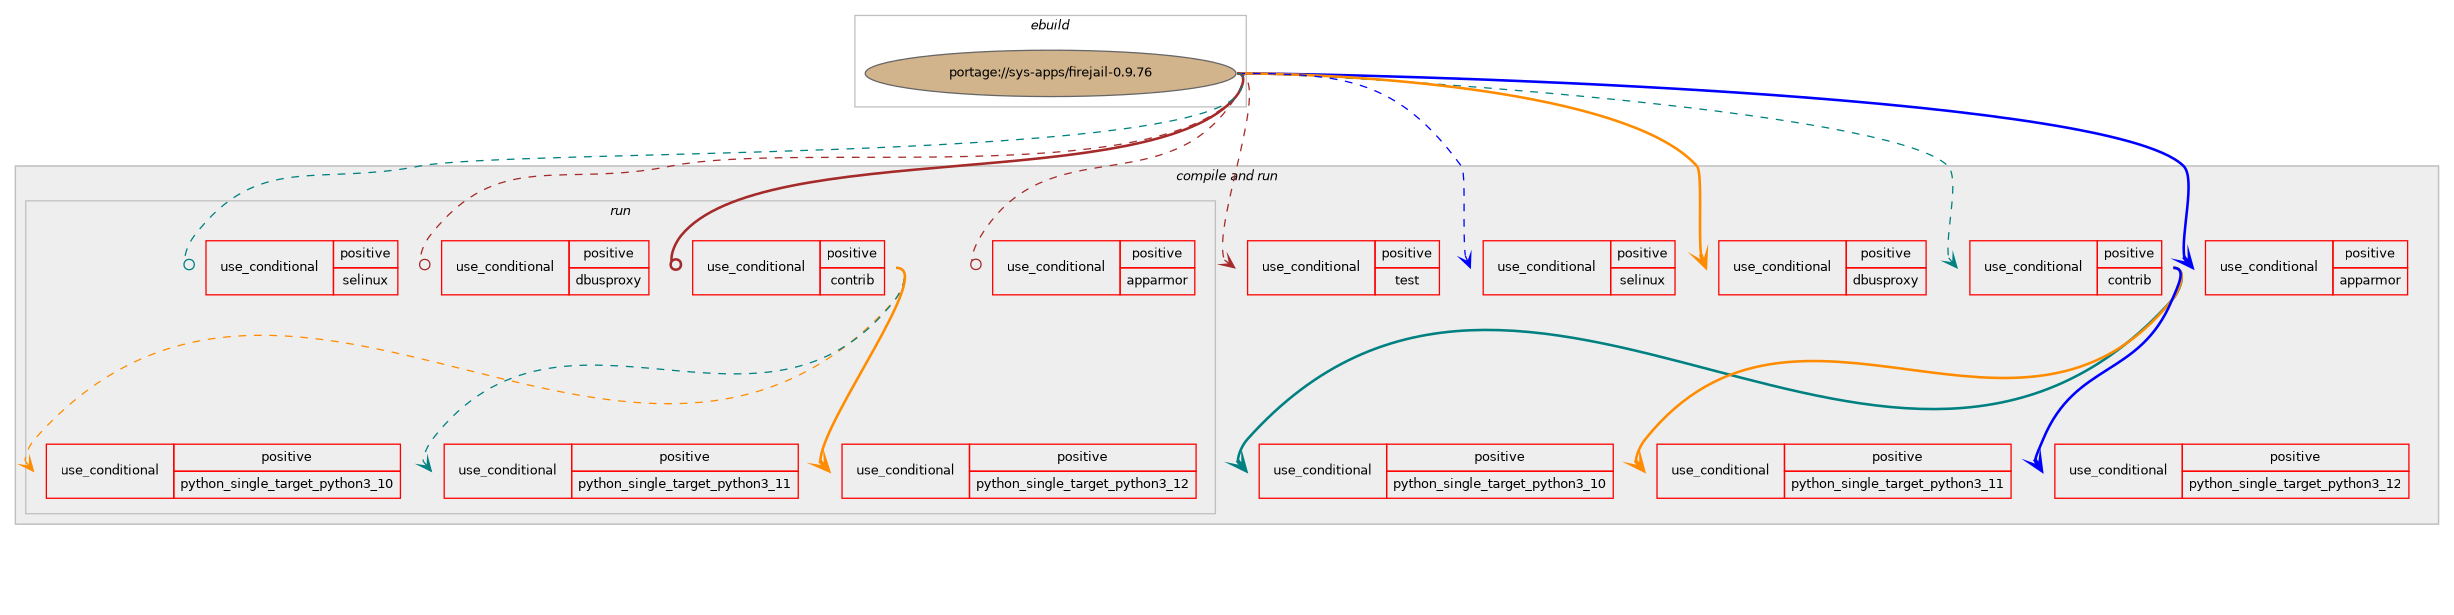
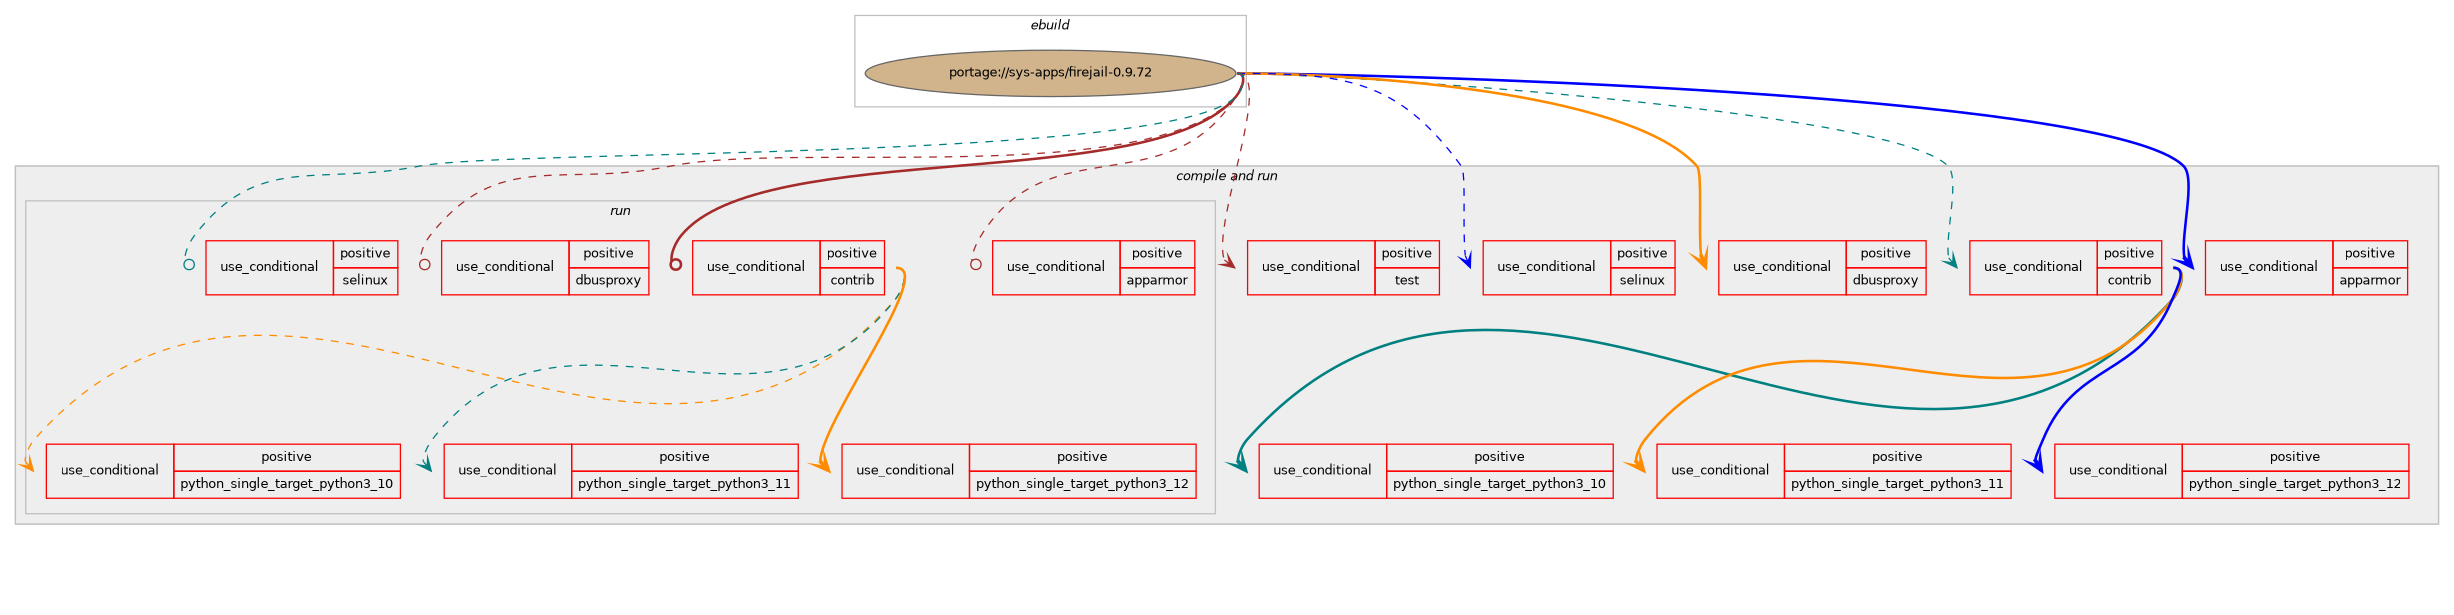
node "portage://sys-apps/firejail-0.9.76": label "portage://sys-apps/firejail-0.9.76" -> "portage://sys-apps/firejail-0.9.72"
